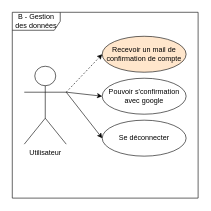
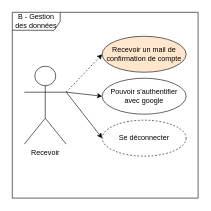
node "Pouvoir s'confirmation avec google": label "Pouvoir s'confirmation avec google" -> "Pouvoir s'authentifier avec google"
node "Se déconnecter": style solid -> dashed
node "Utilisateur": label "Utilisateur" -> "Recevoir"
